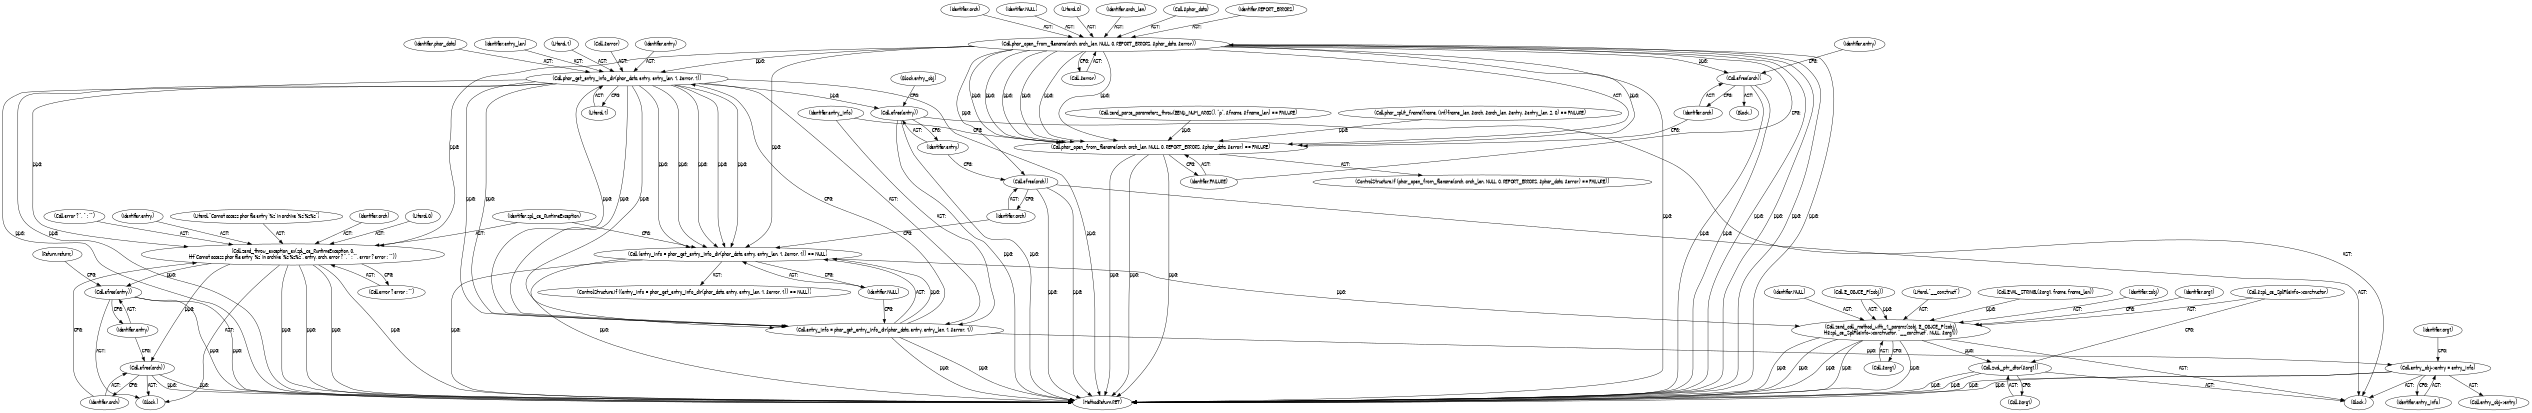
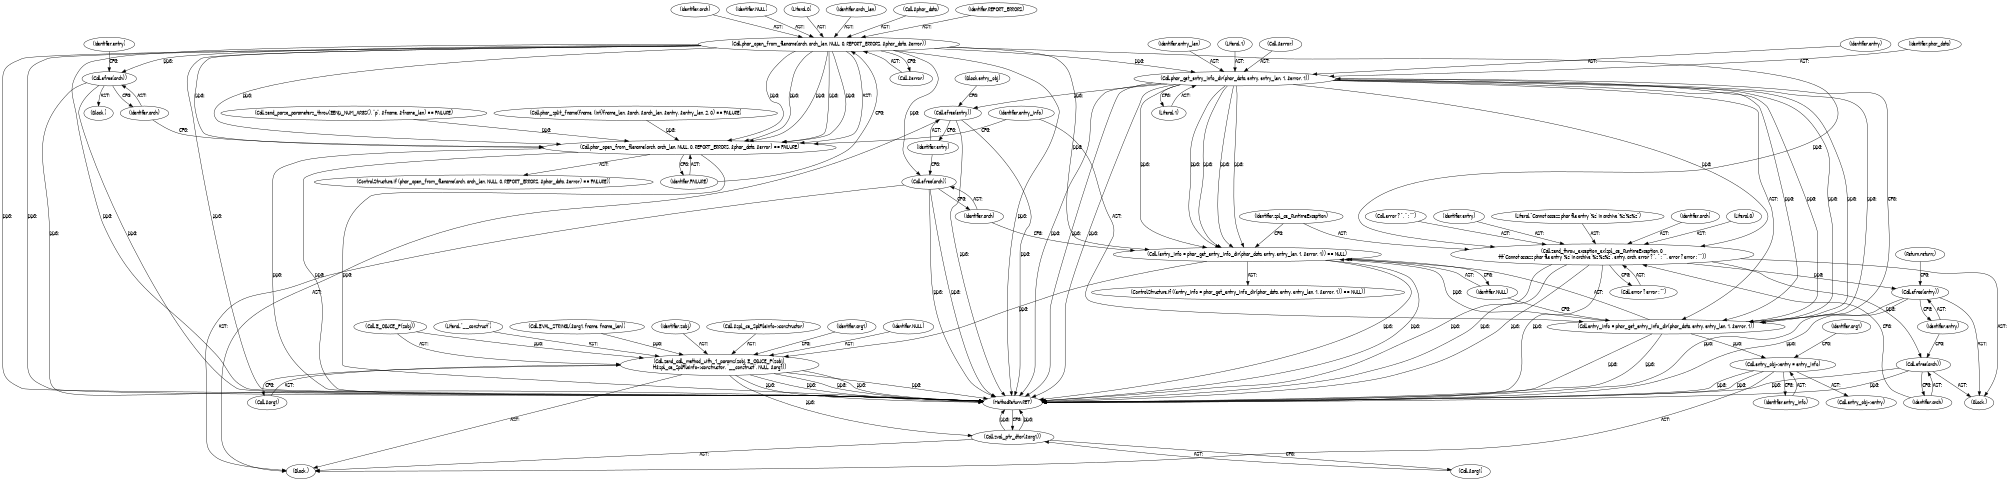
edge "(Call,&spl_ce_SplFileInfo->constructor)" -> "(Call,zval_ptr_dtor(&arg1))": now "(MethodReturn,RET)" -> "(Call,zval_ptr_dtor(&arg1))"
